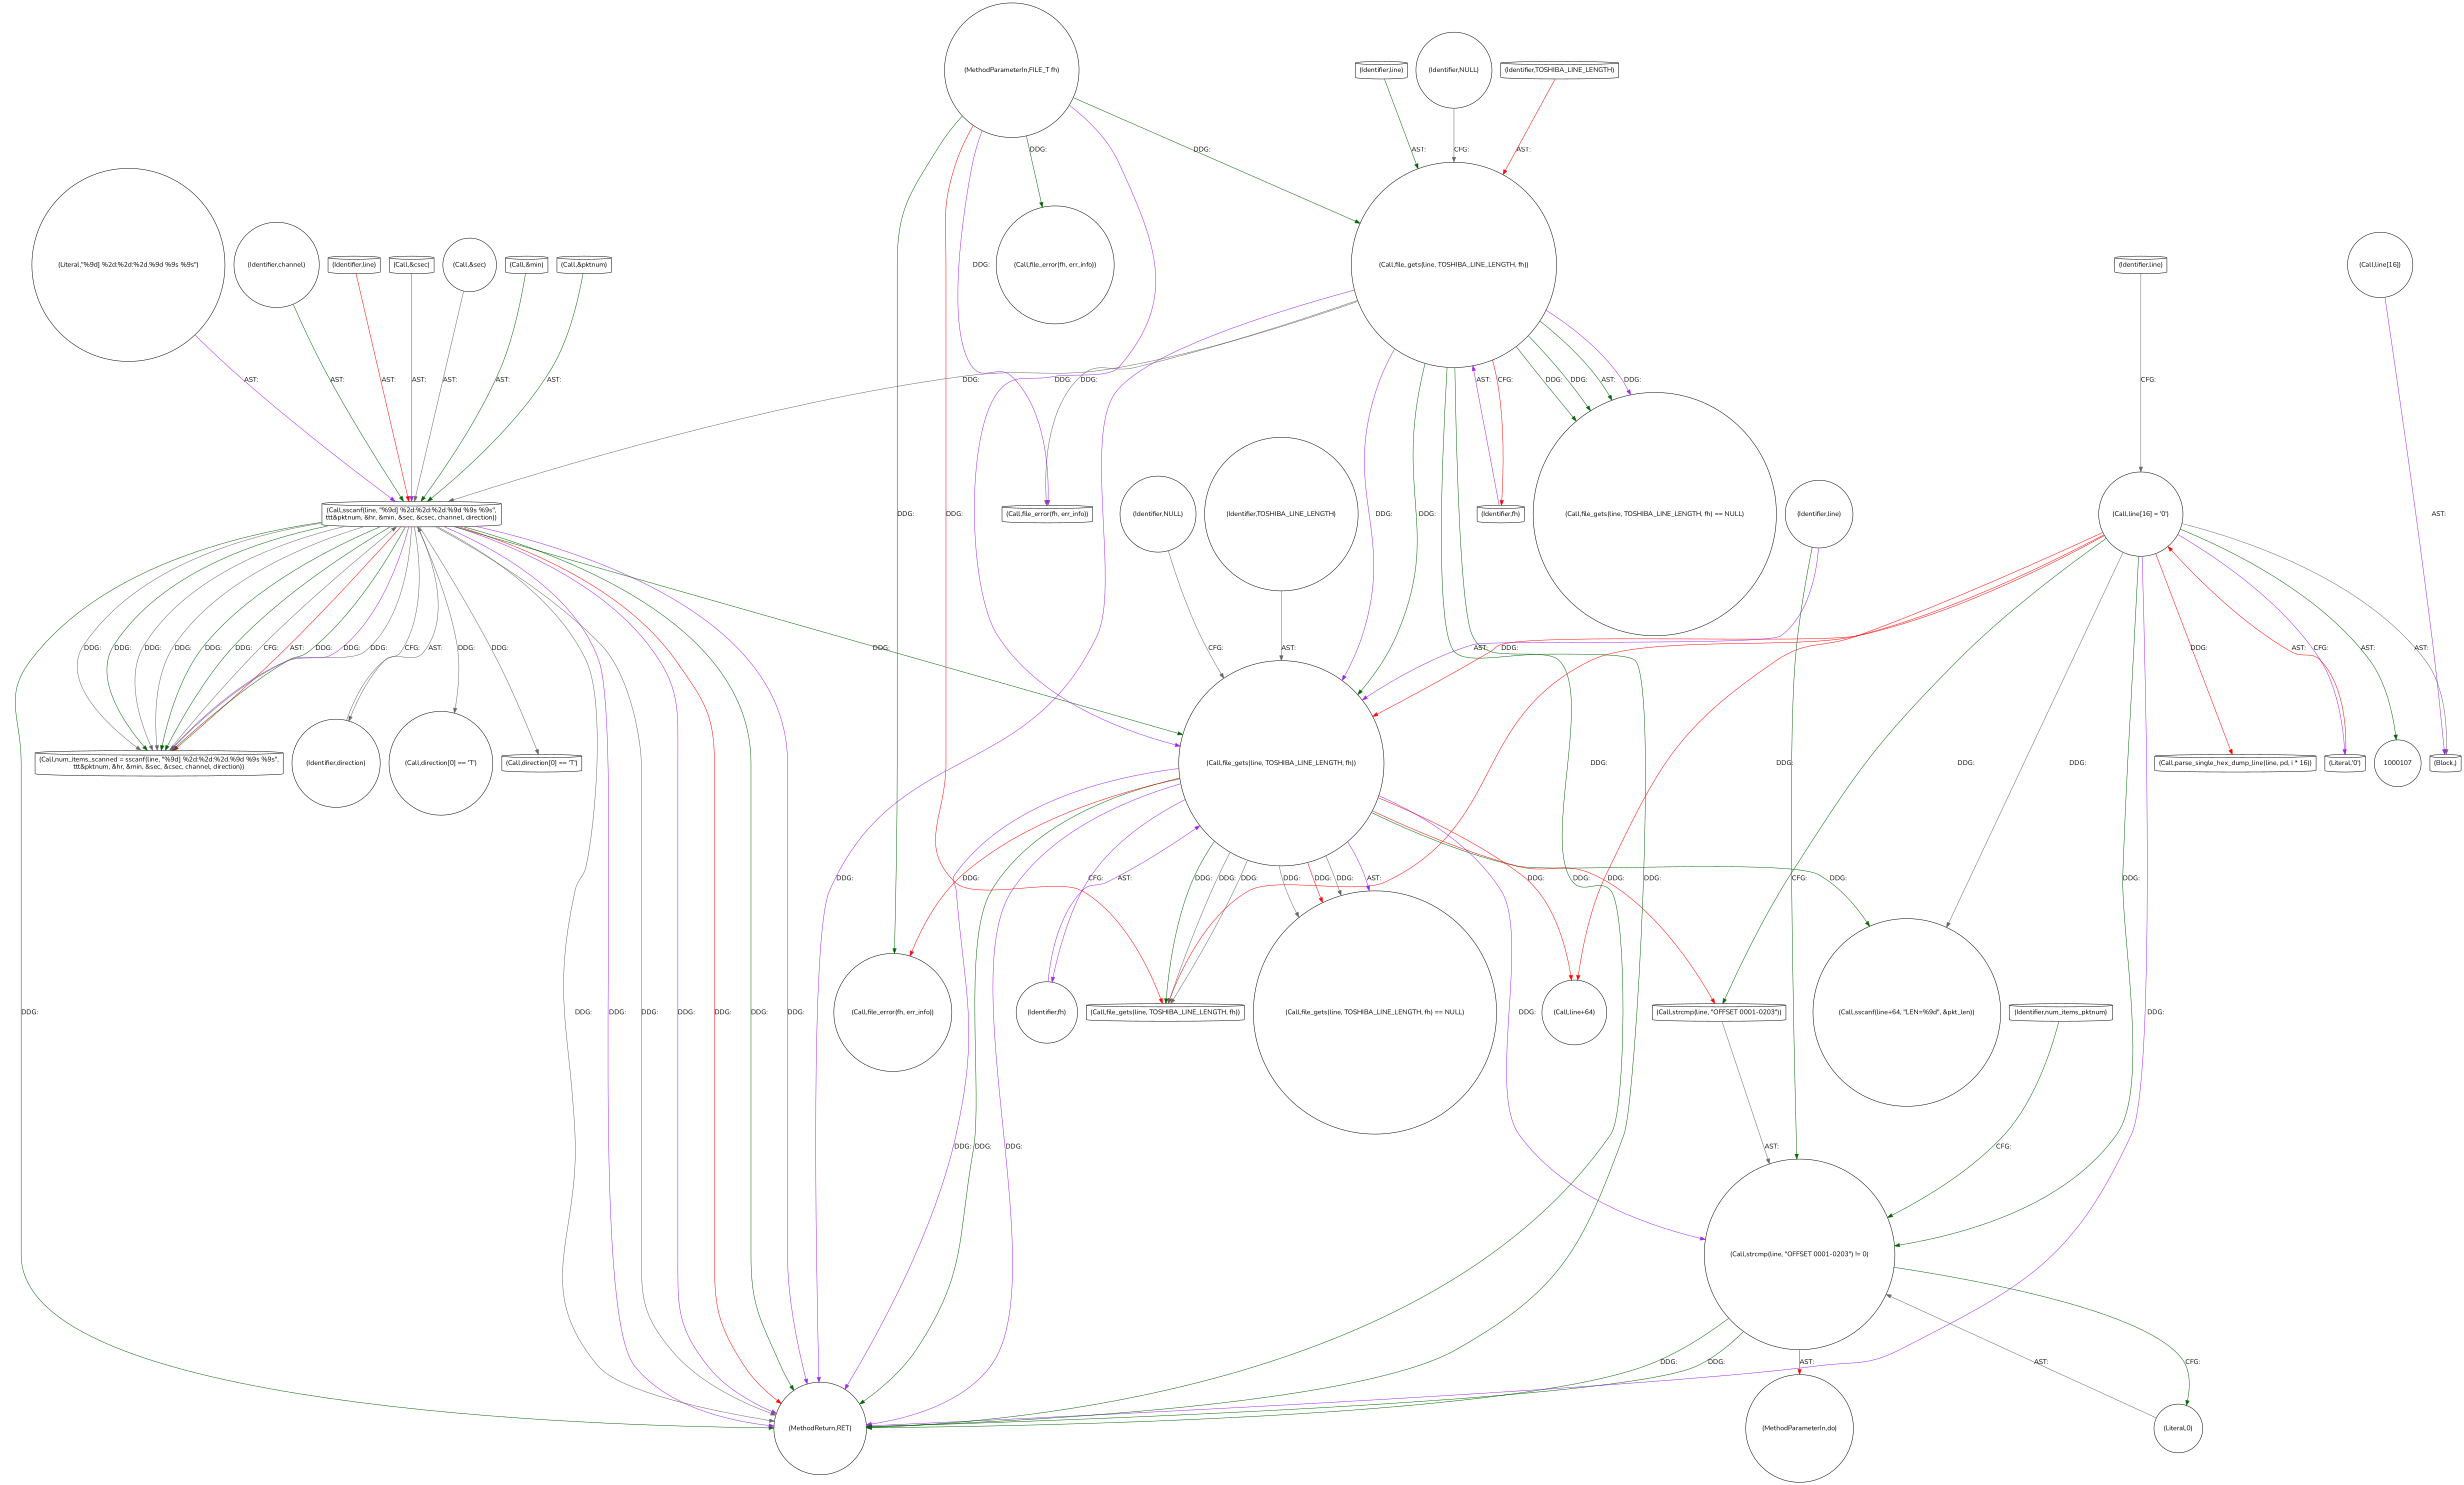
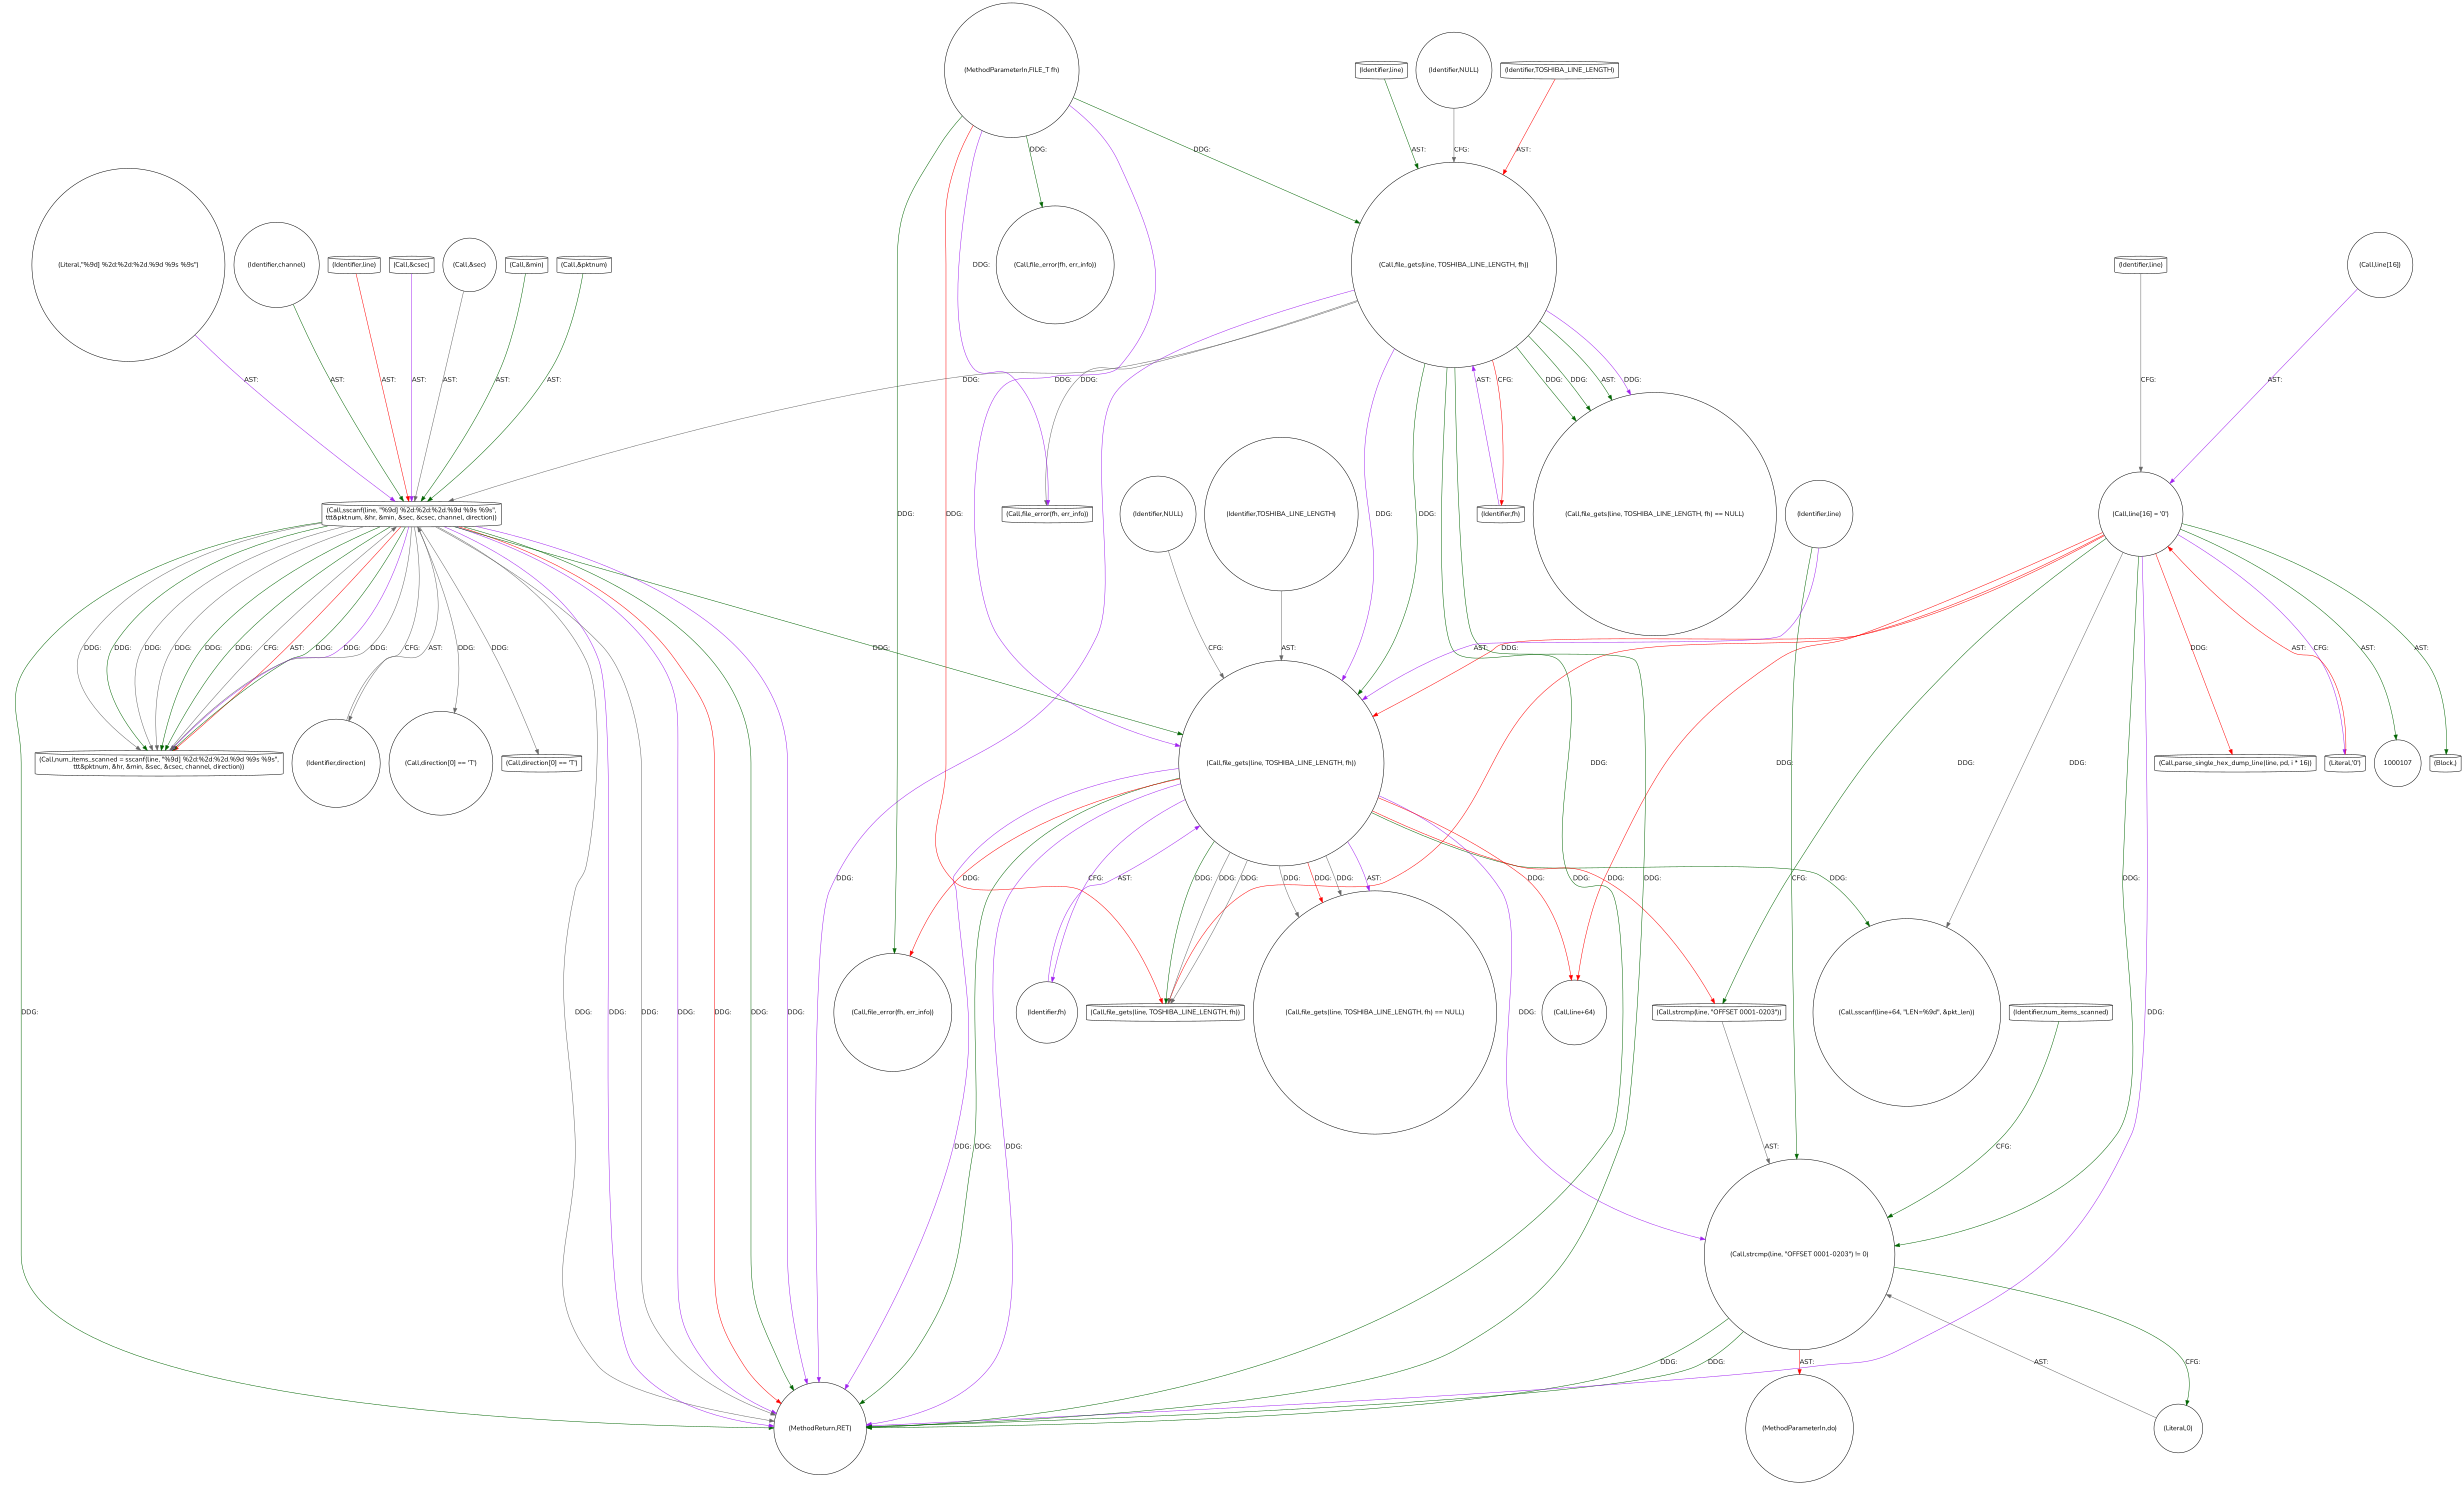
edge "(Call,line[16])" -> "(Block,)": now "(Call,line[16])" -> "(Call,line[16] = '0')"
edge "(Call,line[16] = '0')" -> "(Block,)": color gray40 -> darkgreen
node "(Identifier,num_items_pktnum)": label "(Identifier,num_items_pktnum)" -> "(Identifier,num_items_scanned)"
